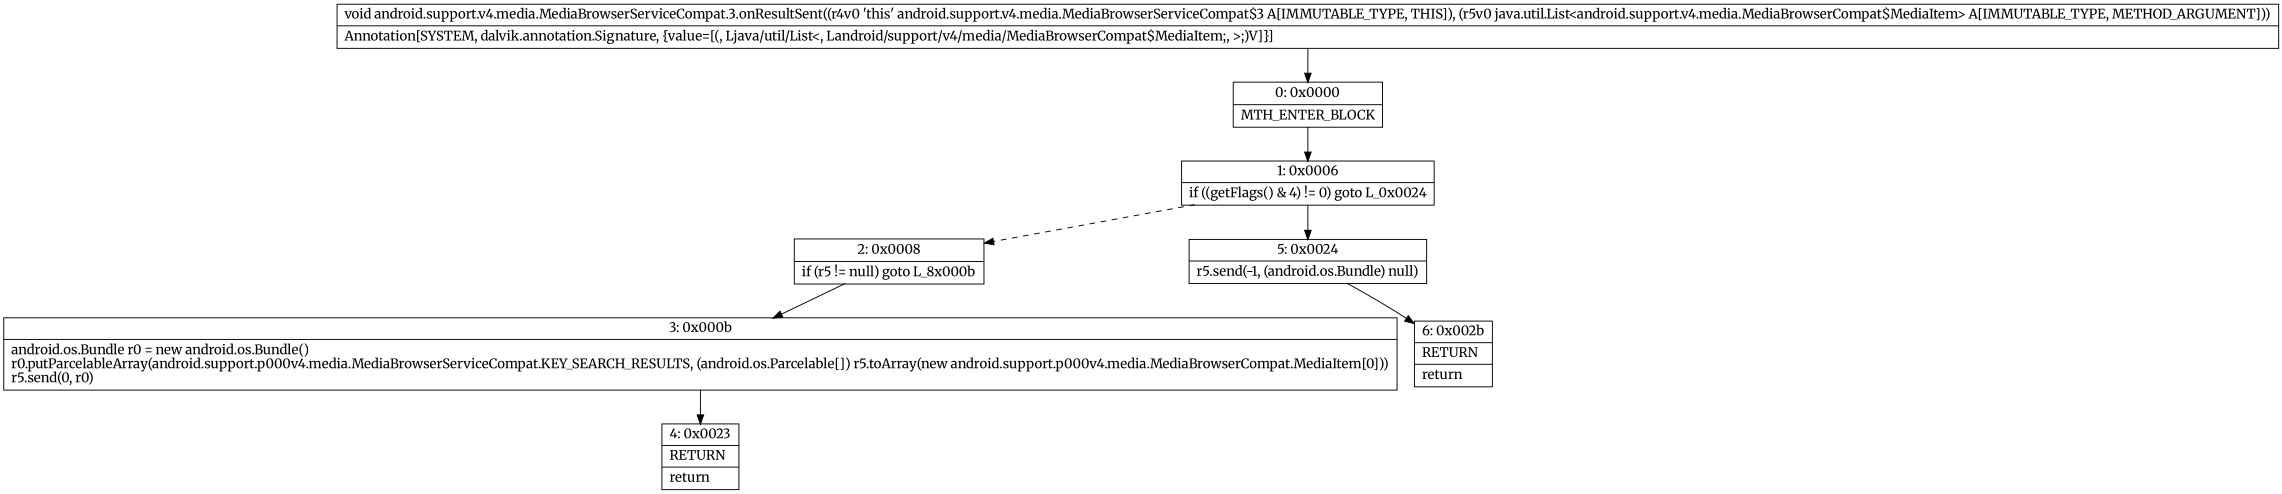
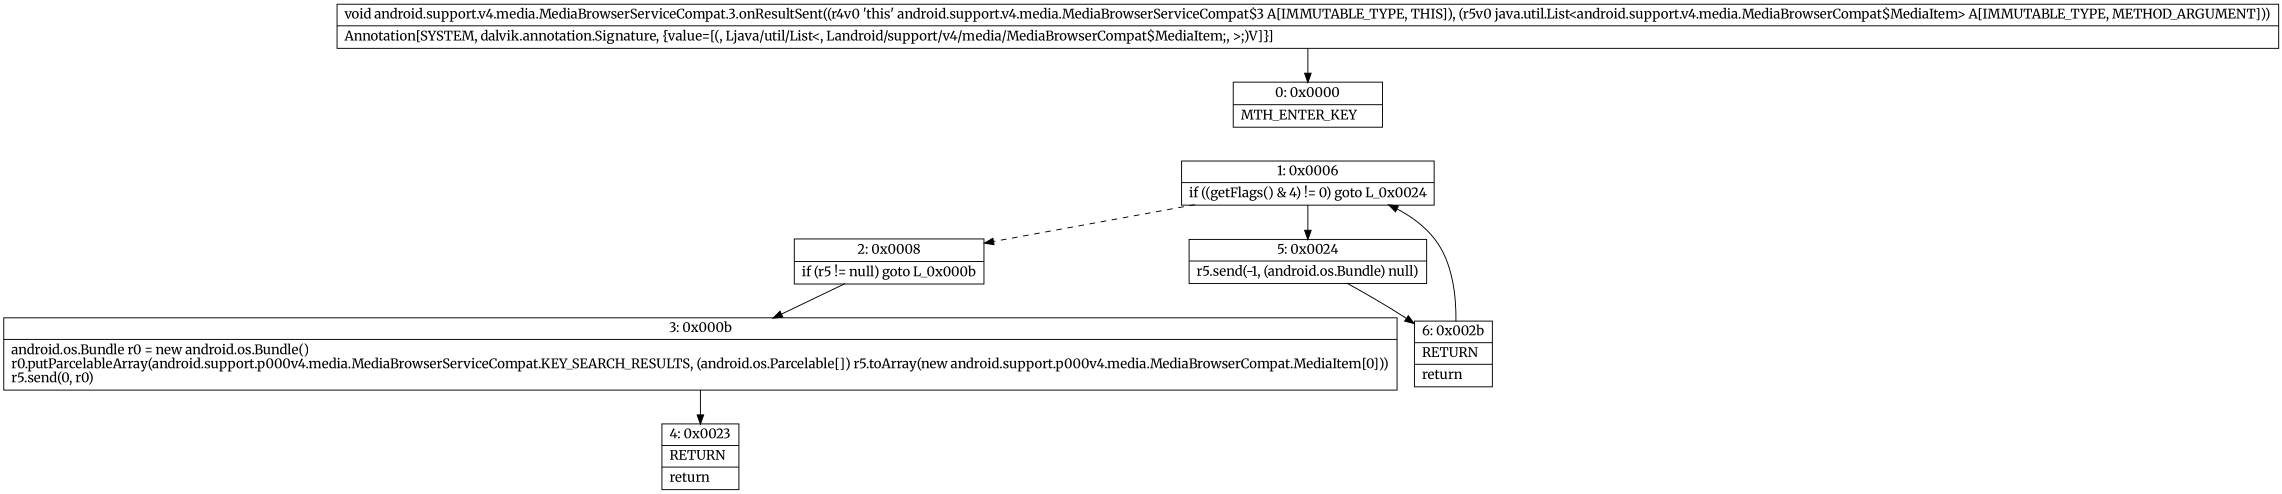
node "0: 0x0000": text "MTH_ENTER_BLOCK" -> "MTH_ENTER_KEY"
edge "0: 0x0000" -> "1: 0x0006": now "6: 0x002b" -> "1: 0x0006"
node "2: 0x0008": text "if (r5 != null) goto L_8x000b" -> "if (r5 != null) goto L_0x000b"
